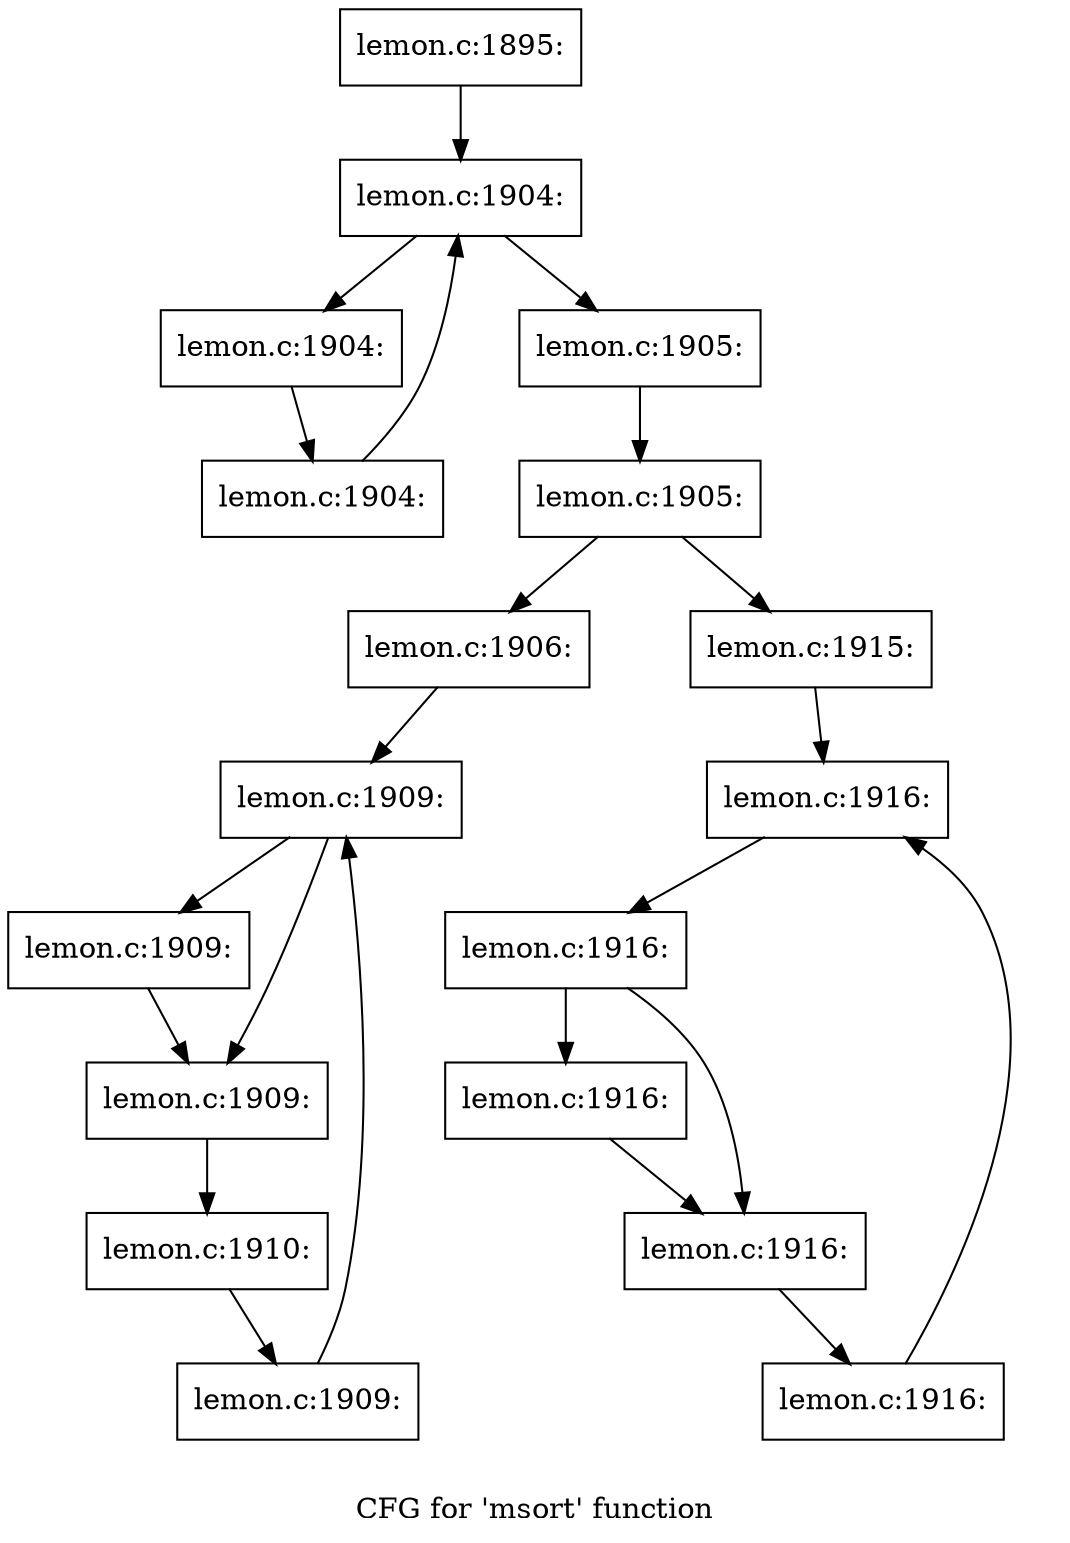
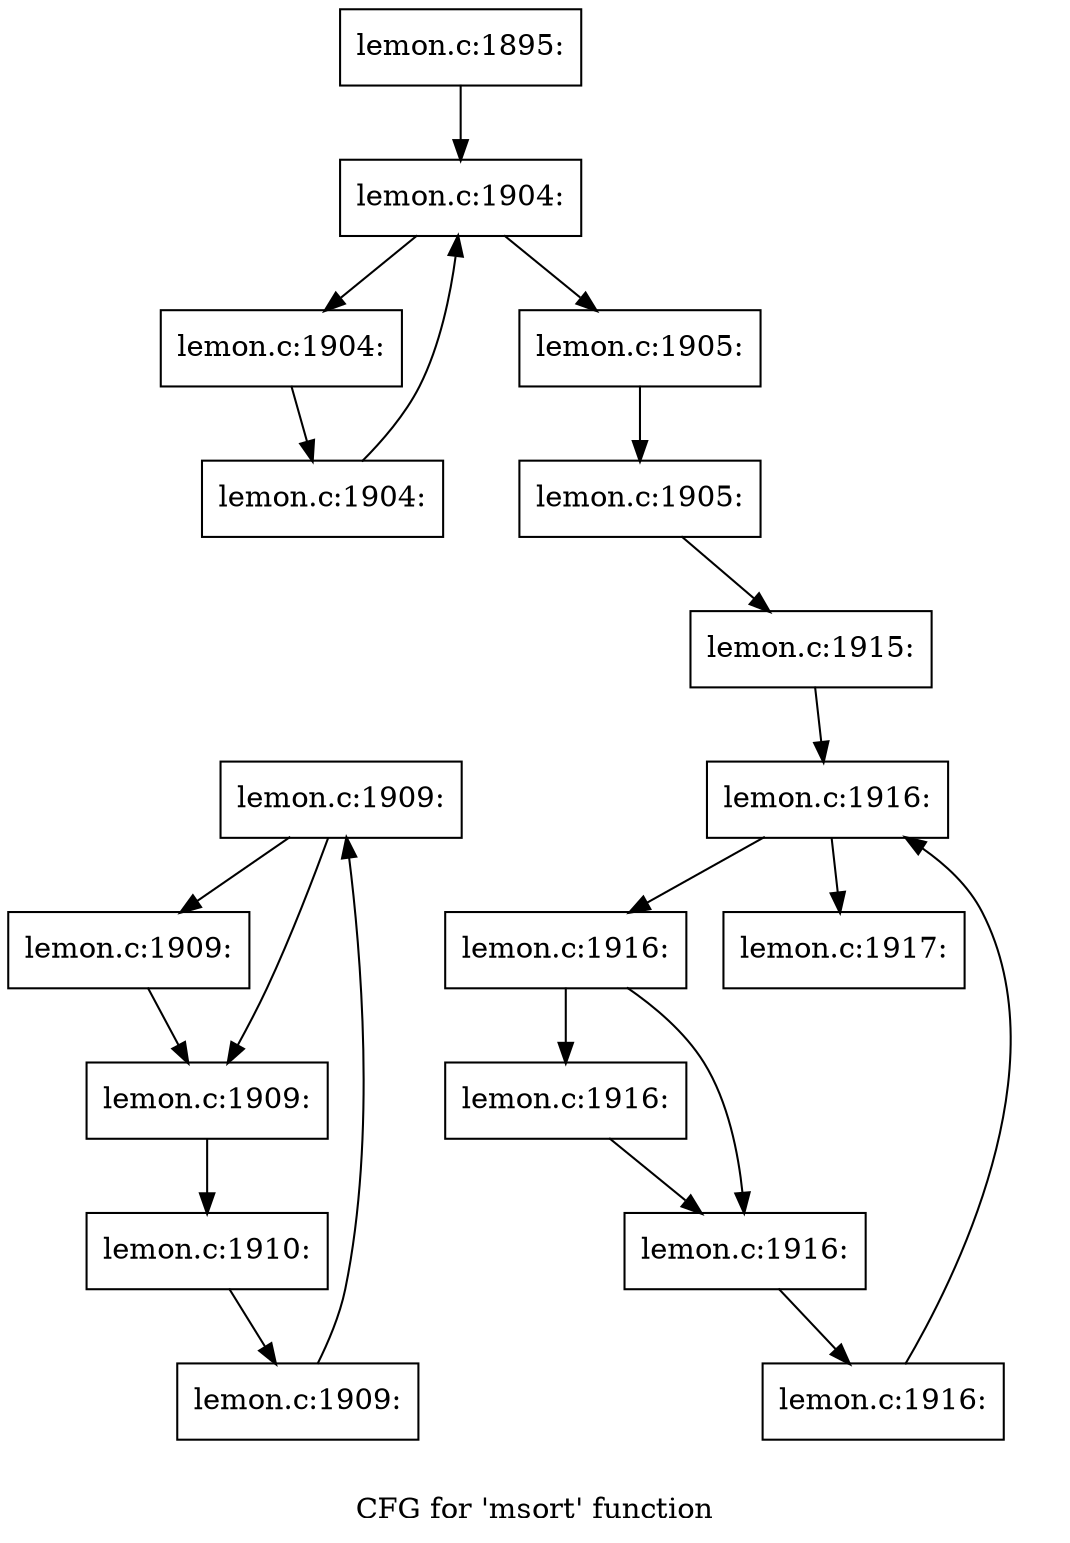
node "lemon.c:1906:": removed
node "lemon.c:1917:": added
